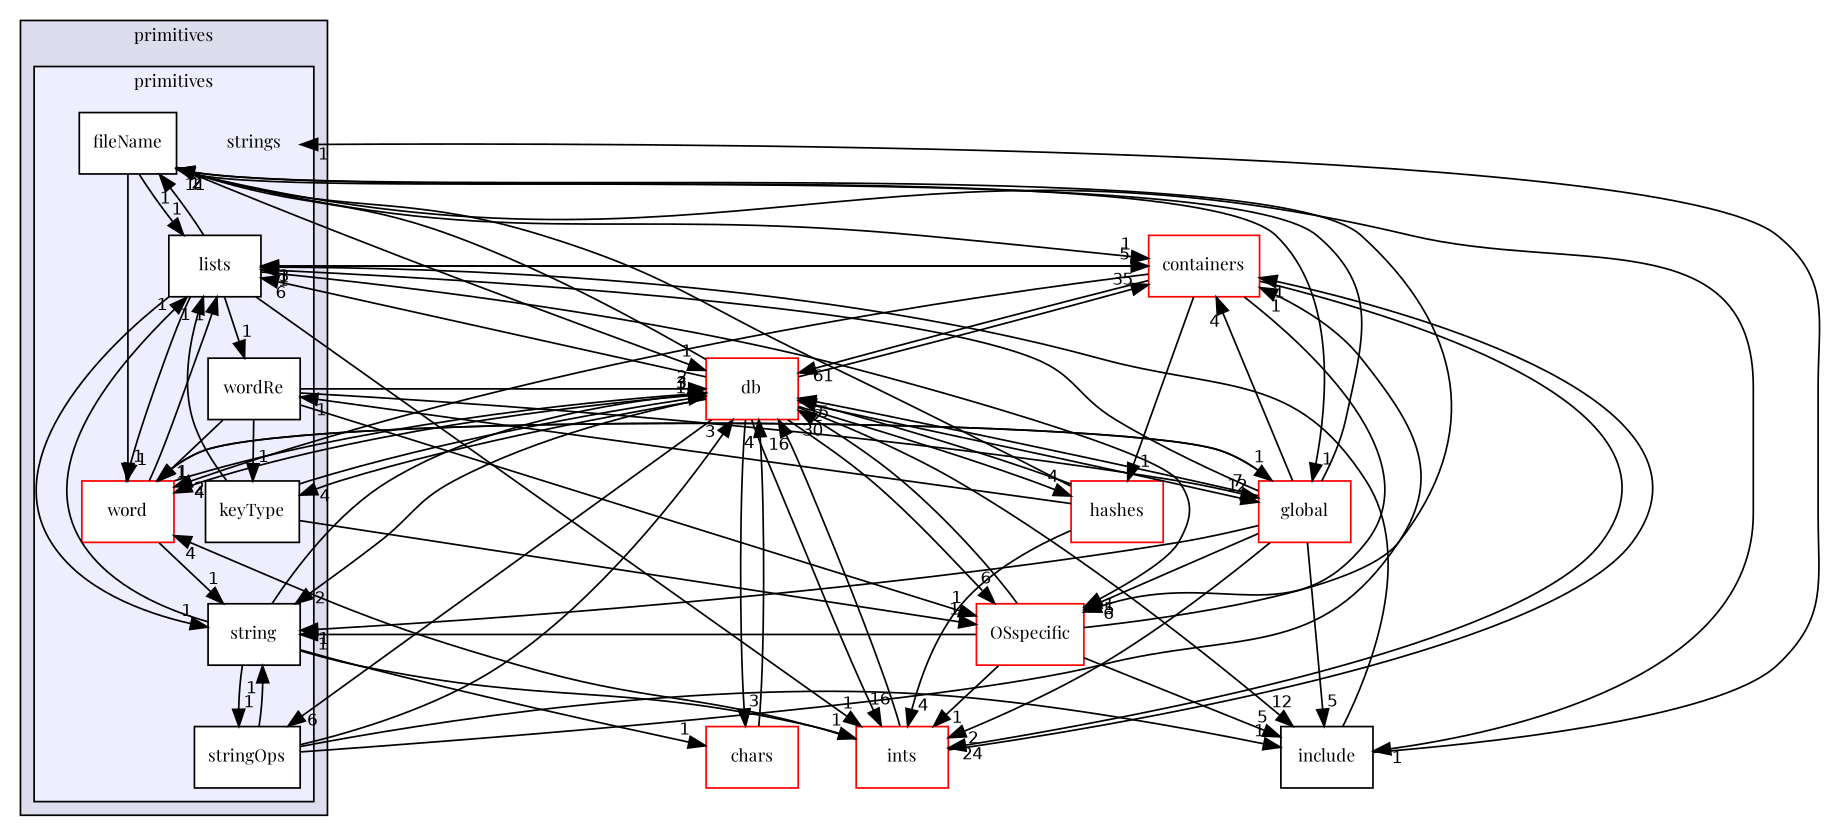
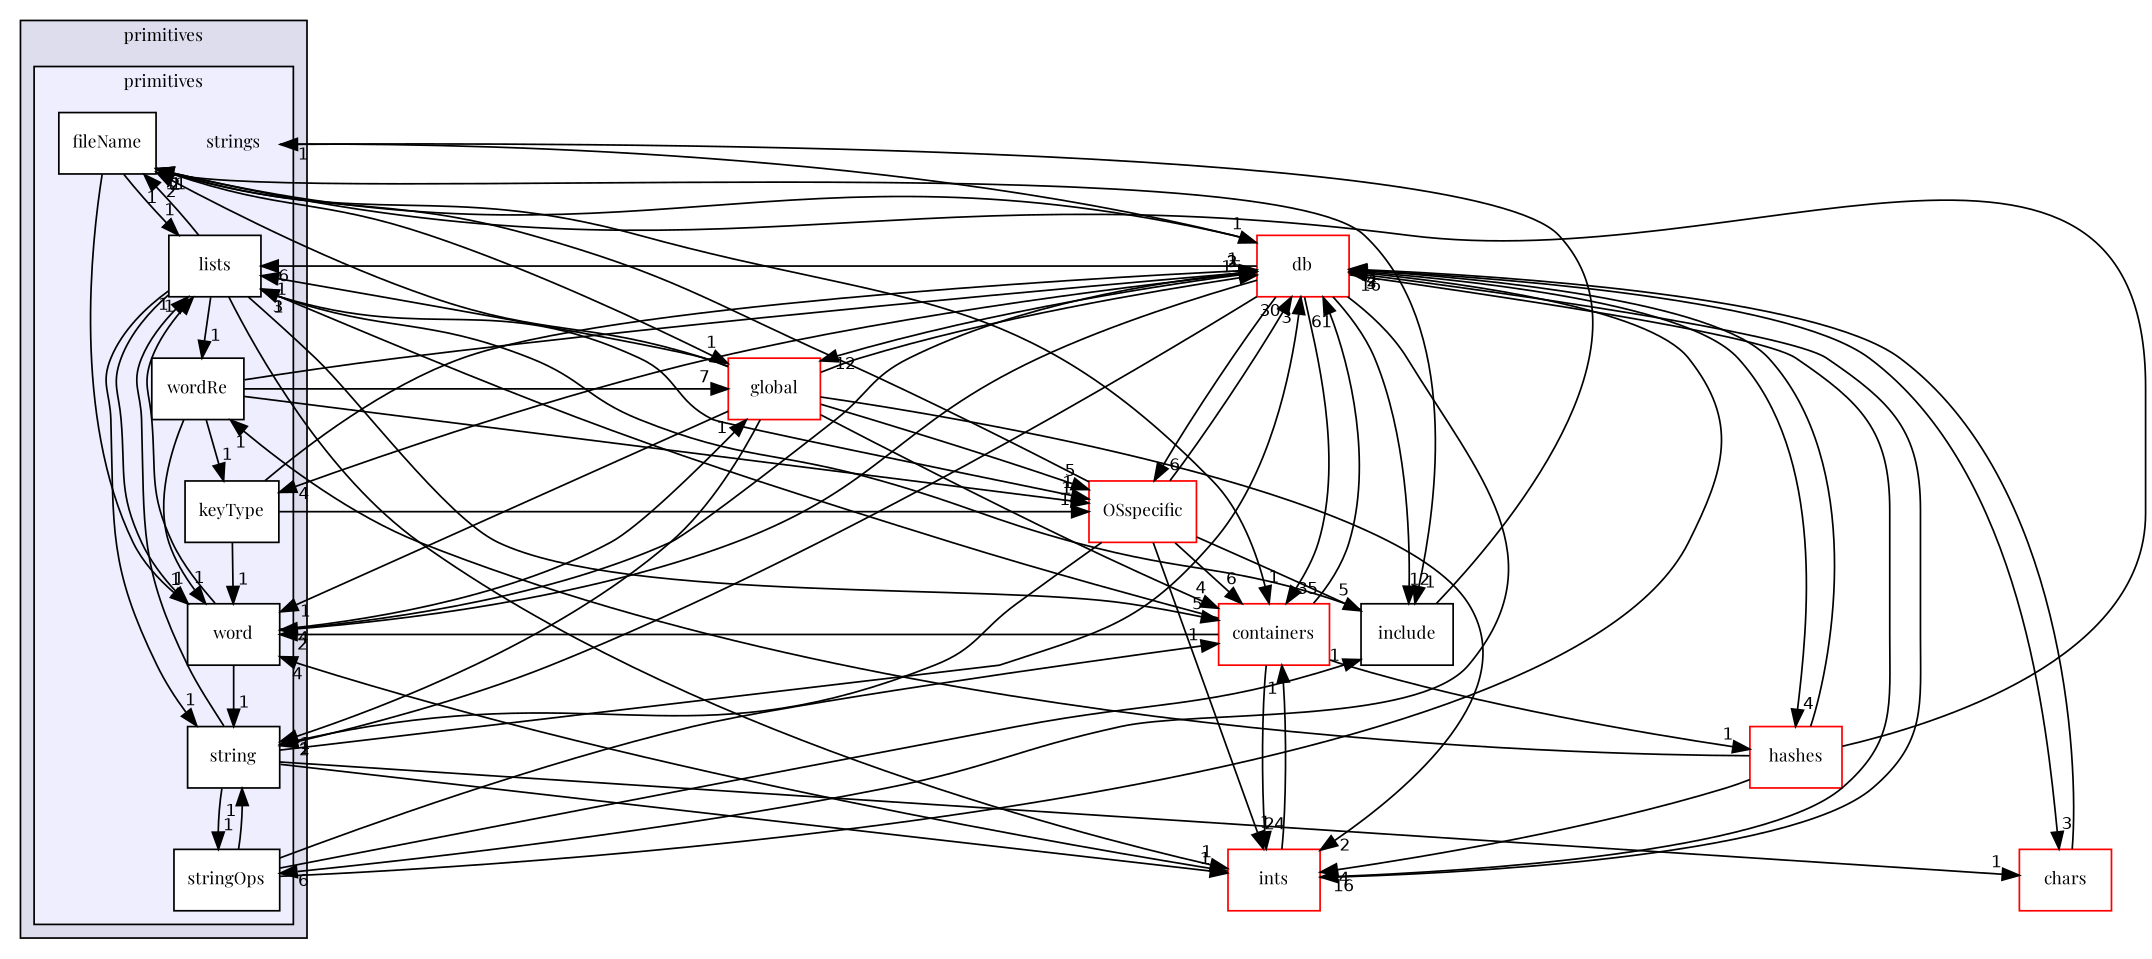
edge "fileName" -> "db": now "strings" -> "db"
edge "keyType" -> "lists": now "keyType" -> "word"
node "word": color red -> black
edge "containers" -> "OSspecific": reversed
edge "global" -> "include": removed
